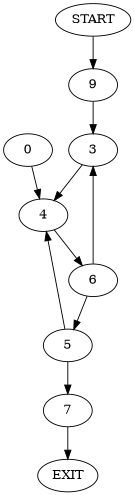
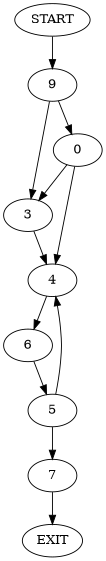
edge "9" -> "0": added
edge "6" -> "3": now "0" -> "3"
